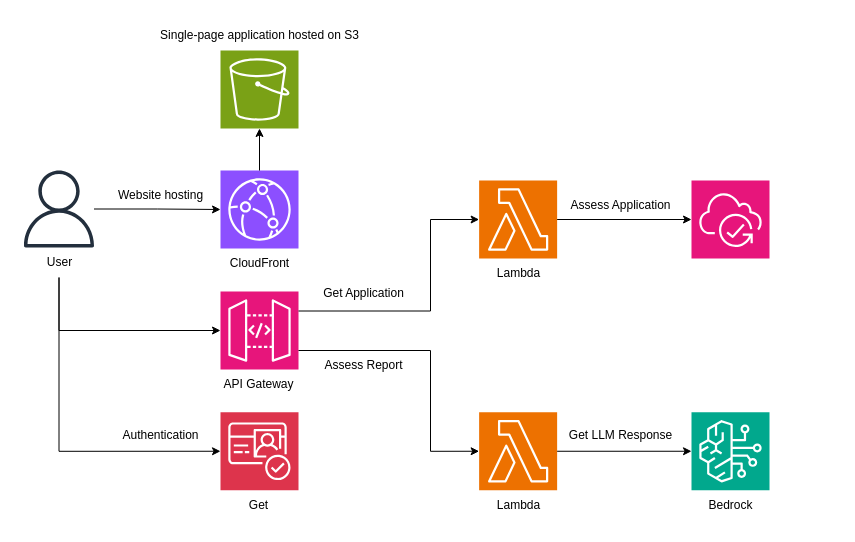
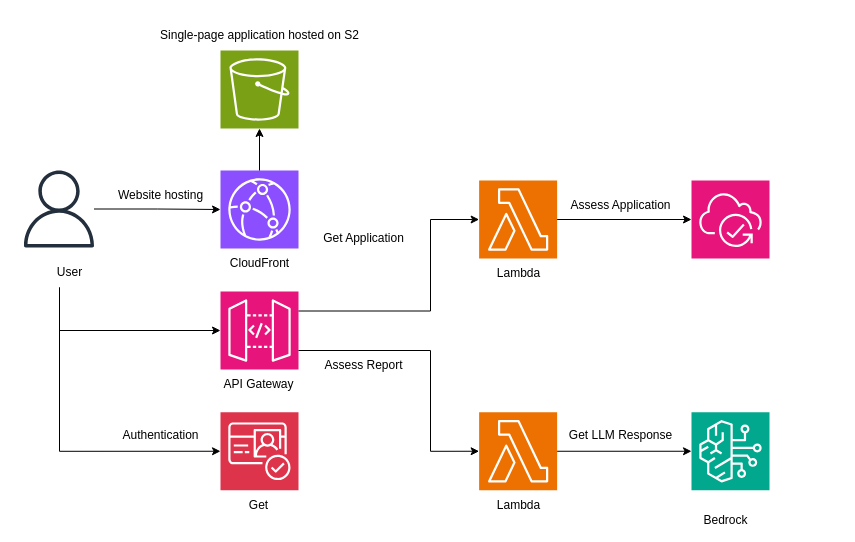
node "Single-page application hosted on S3": label "Single-page application hosted on S3" -> "Single-page application hosted on S2"
node "User": moved (59, 263) -> (69, 273)
node "Get Application": moved (364, 294) -> (364, 239)
node "Bedrock": moved (731, 505) -> (726, 520)
